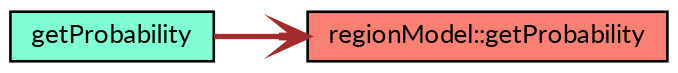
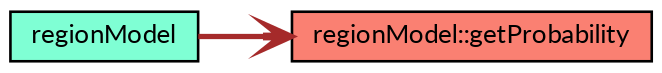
node "getProbability": label "getProbability" -> "regionModel"
